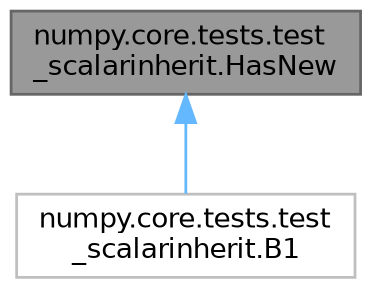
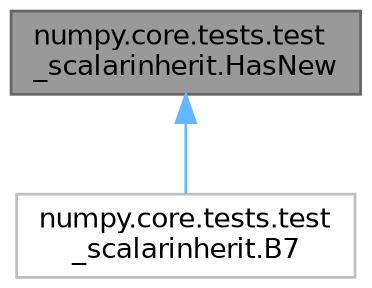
node "numpy.core.tests.test _scalarinherit.B1": label "numpy.core.tests.test _scalarinherit.B1" -> "numpy.core.tests.test _scalarinherit.B7"
